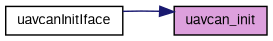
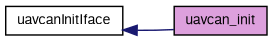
edge "uavcanInitIface" -> "uavcan_init": reversed
